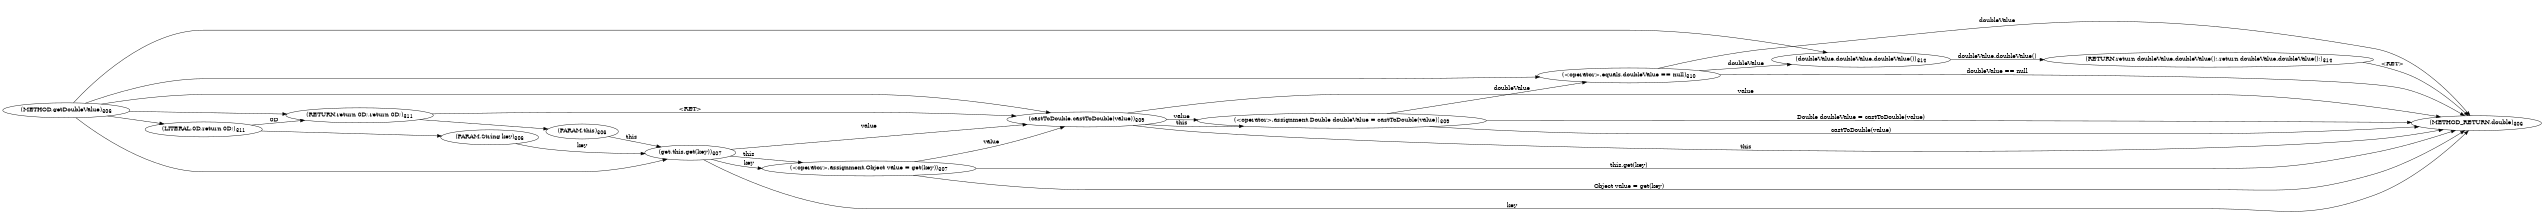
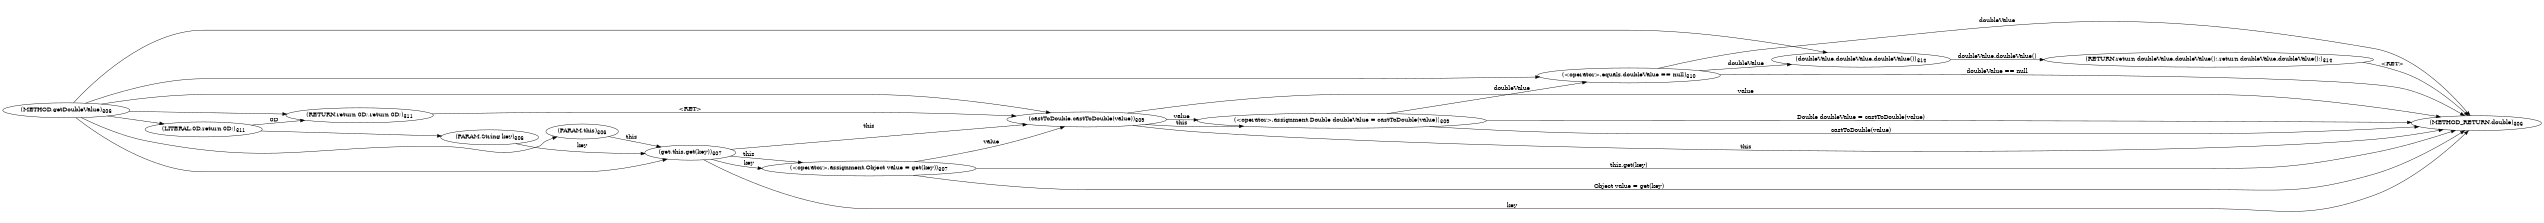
edge "(RETURN,return 0D;,return 0D;)" -> "(PARAM,this)": now "(METHOD,getDoubleValue)" -> "(PARAM,this)"
edge "(get,this.get(key))" -> "(castToDouble,castToDouble(value))": label "value" -> "this"
